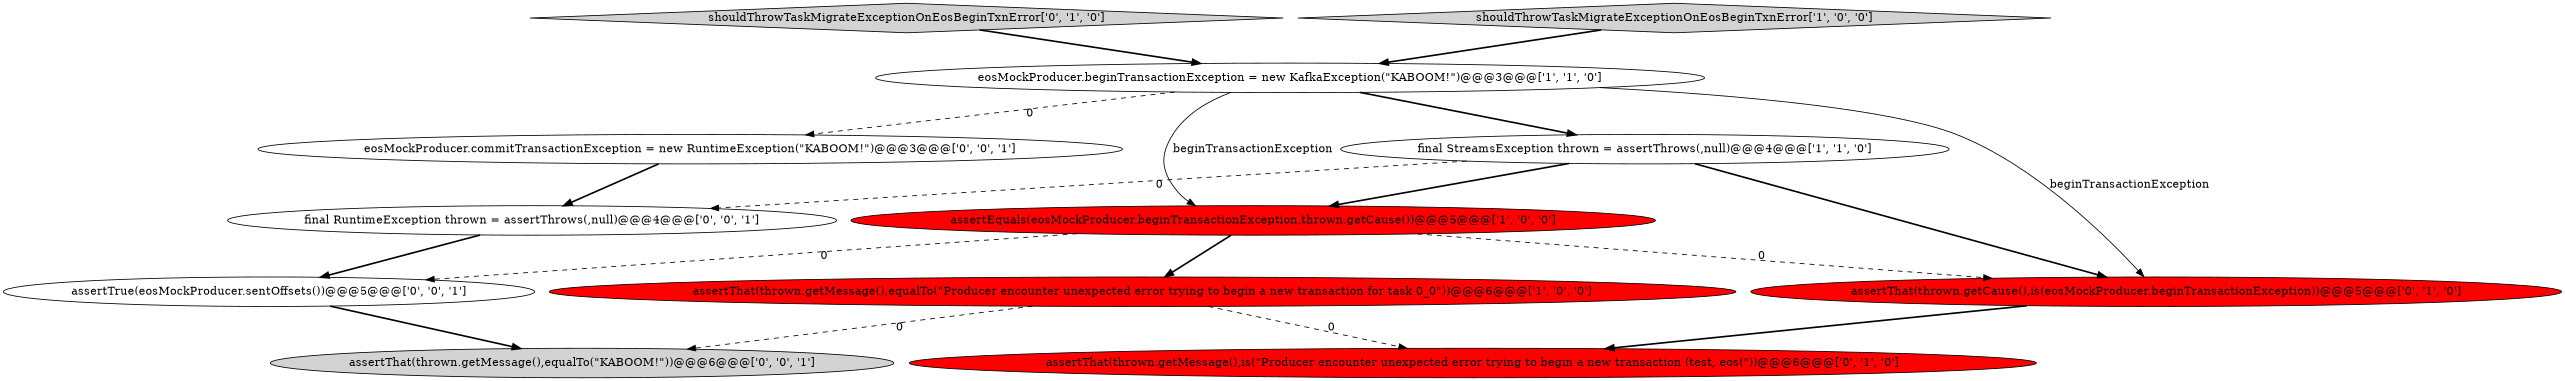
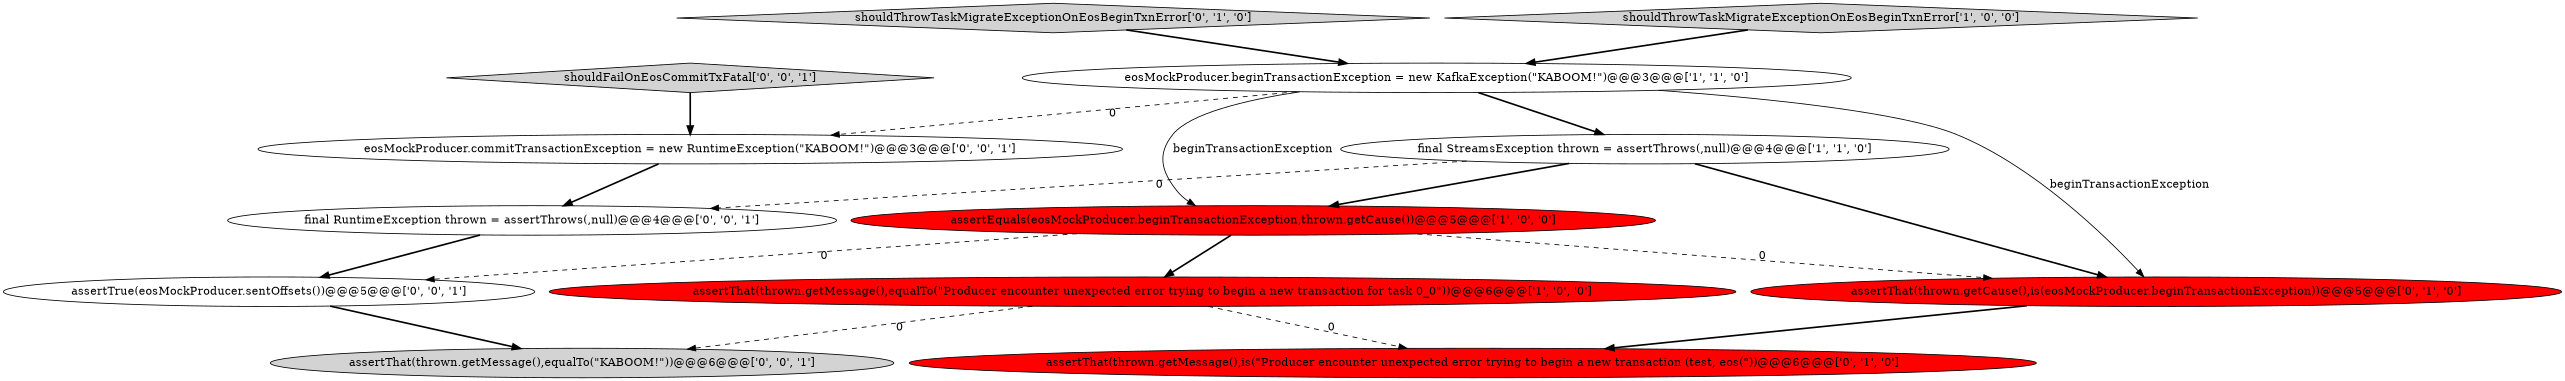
node "shouldFailOnEosCommitTxFatal['0', '0', '1']": added
